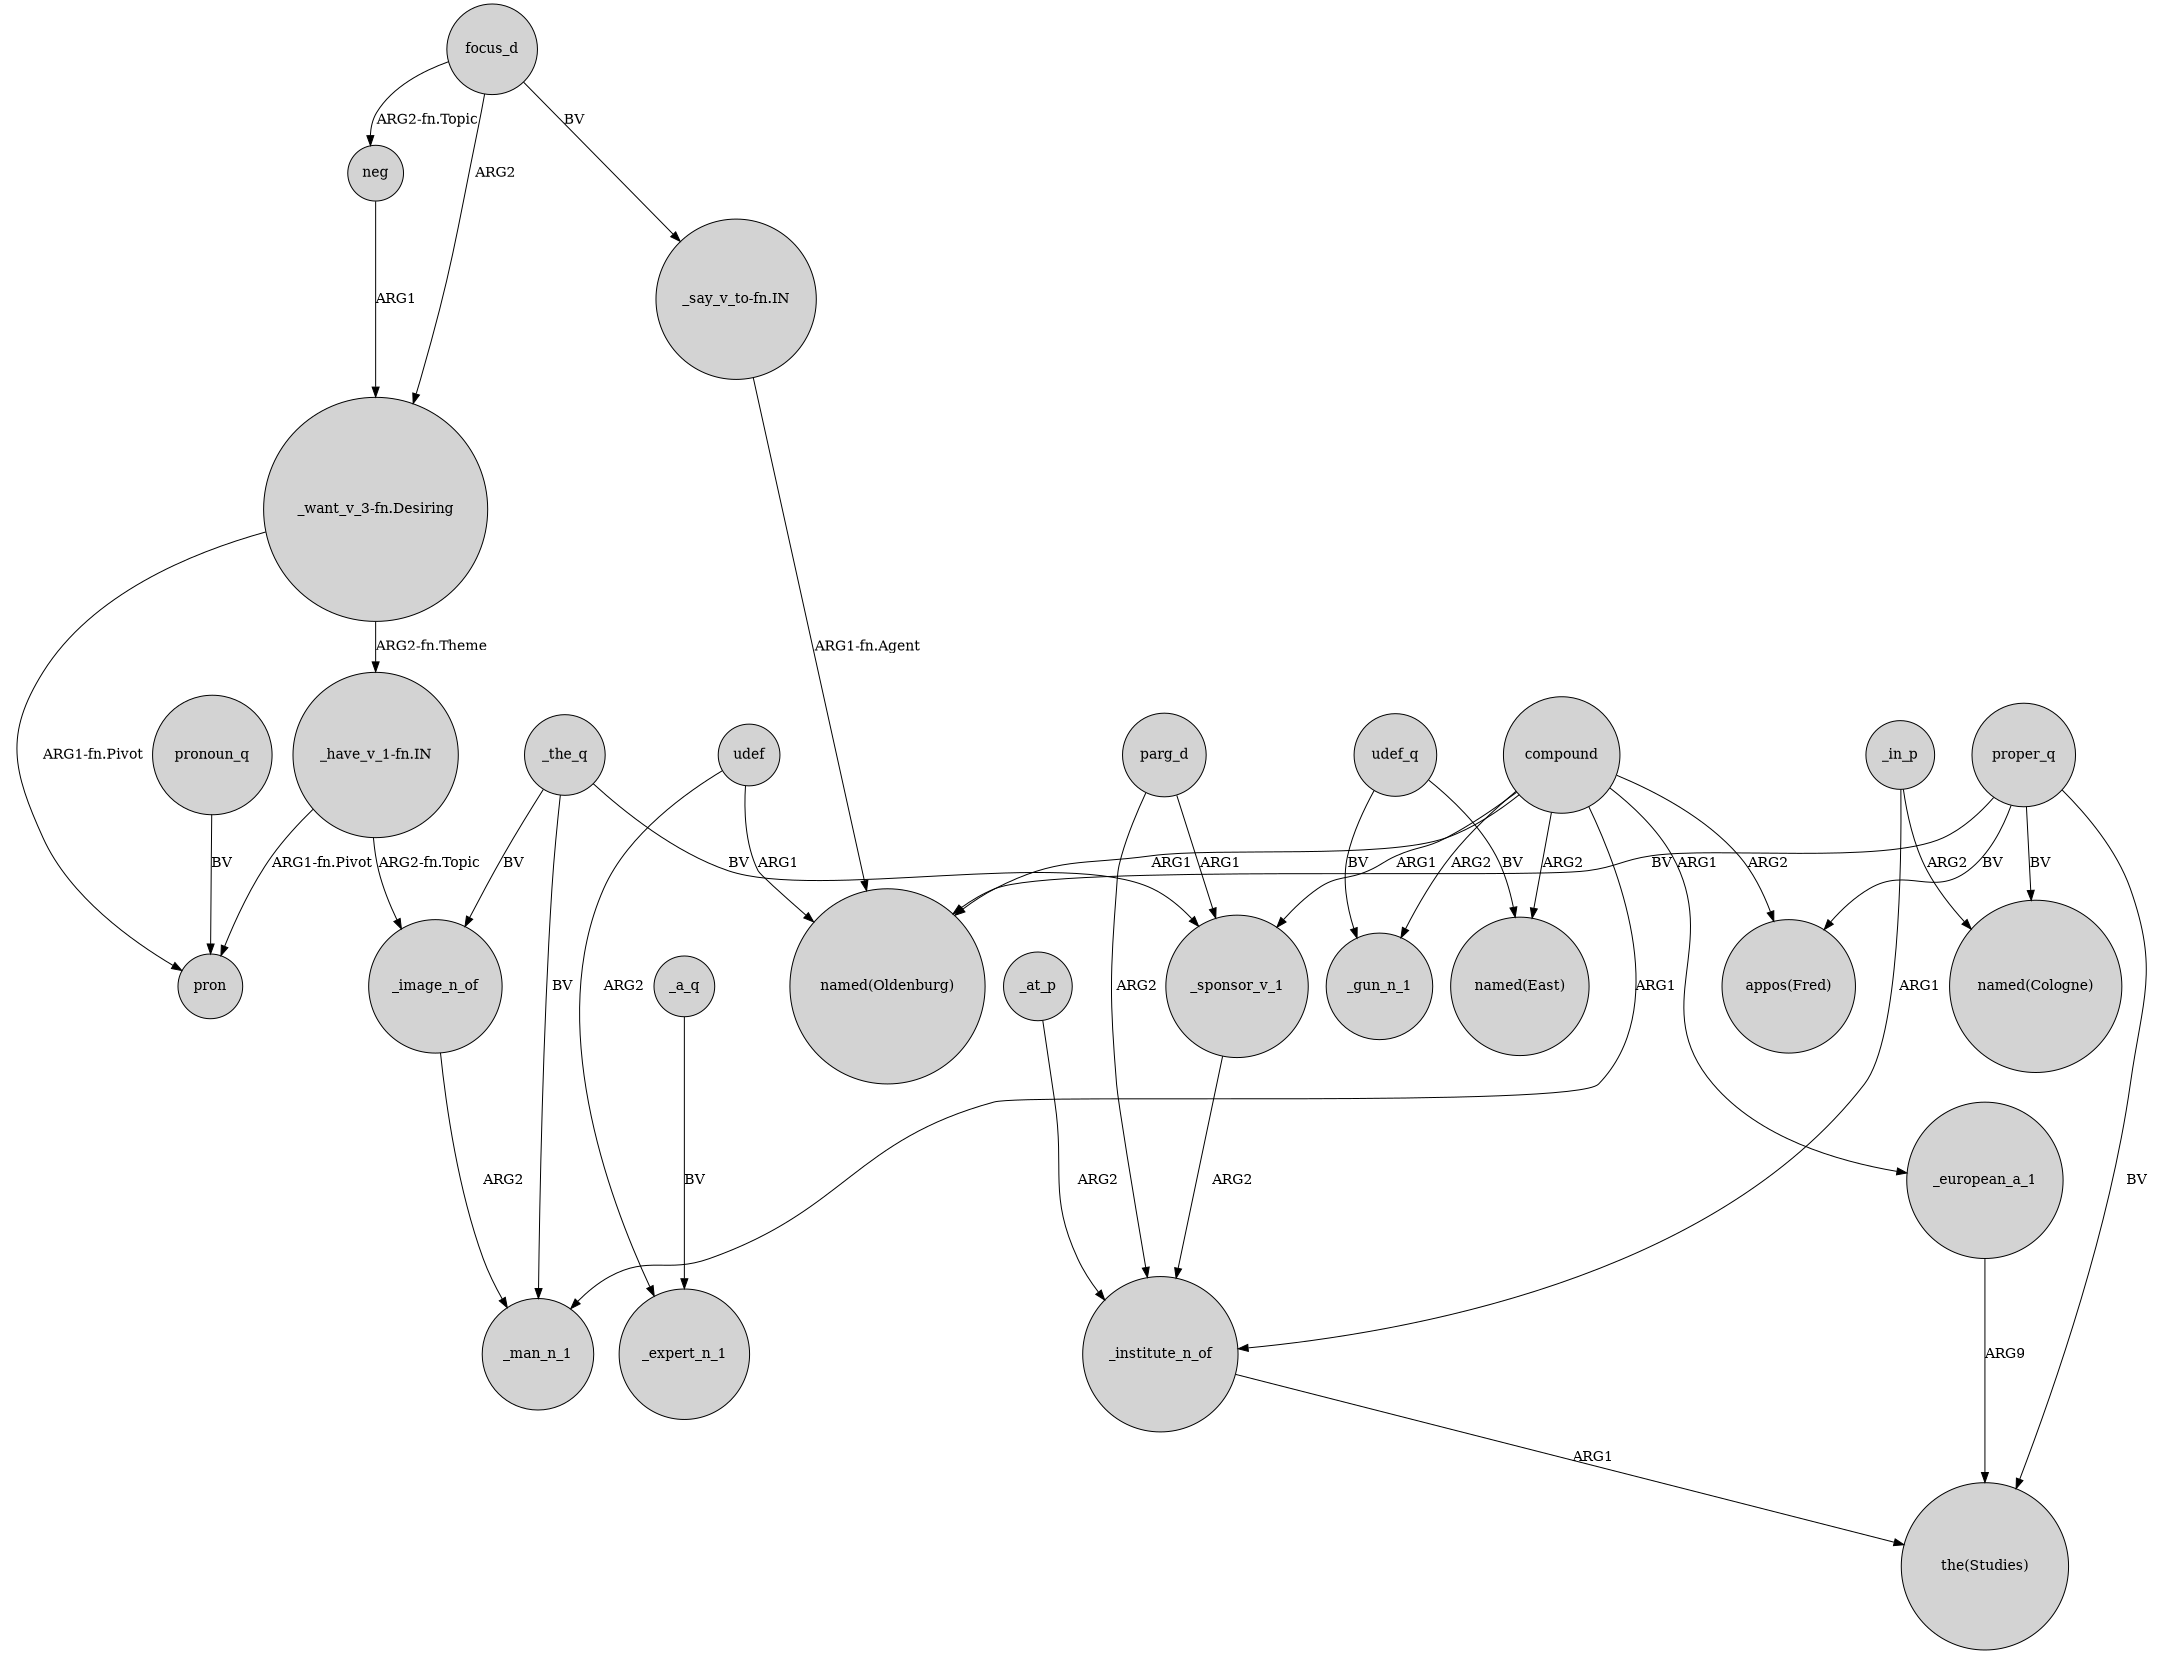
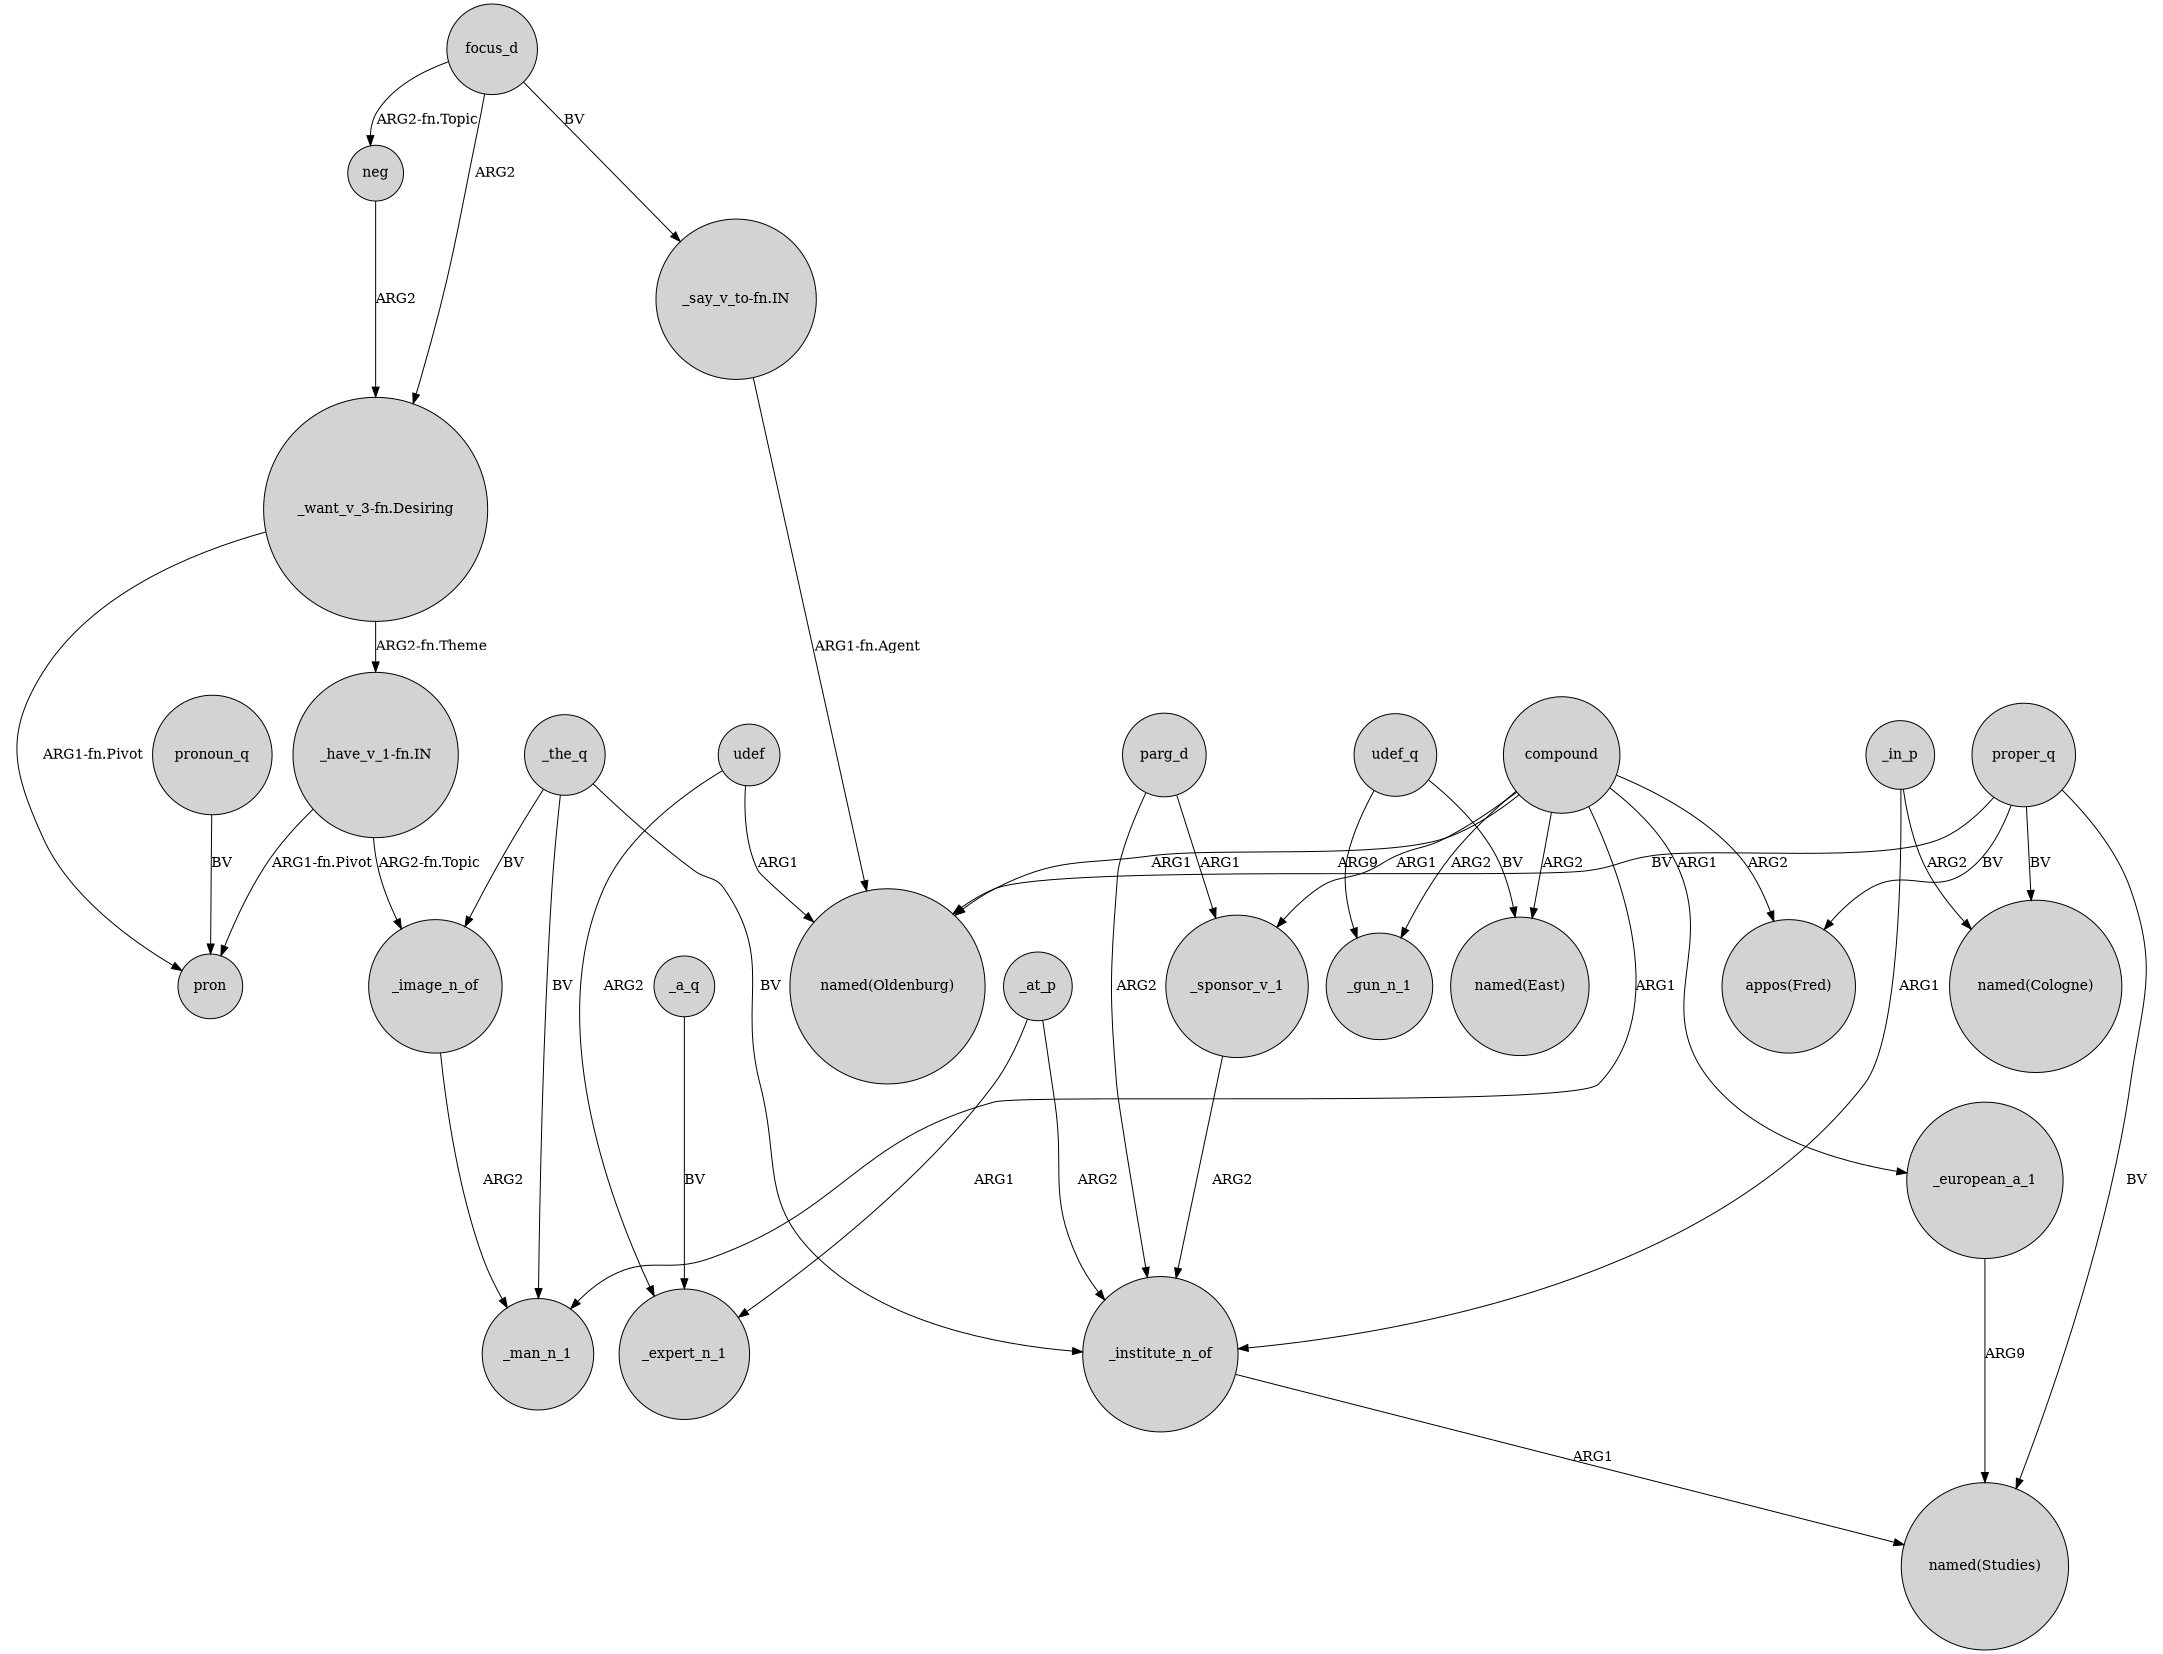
edge "neg" -> "_want_v_3-fn.Desiring": label "ARG1" -> "ARG2"
edge "udef_q" -> "_gun_n_1": label "BV" -> "ARG9"
edge "_the_q" -> "_sponsor_v_1": now "_the_q" -> "_institute_n_of"
edge "_at_p" -> "_expert_n_1": added, label "ARG1"
node "the(Studies)": label "the(Studies)" -> "named(Studies)"
